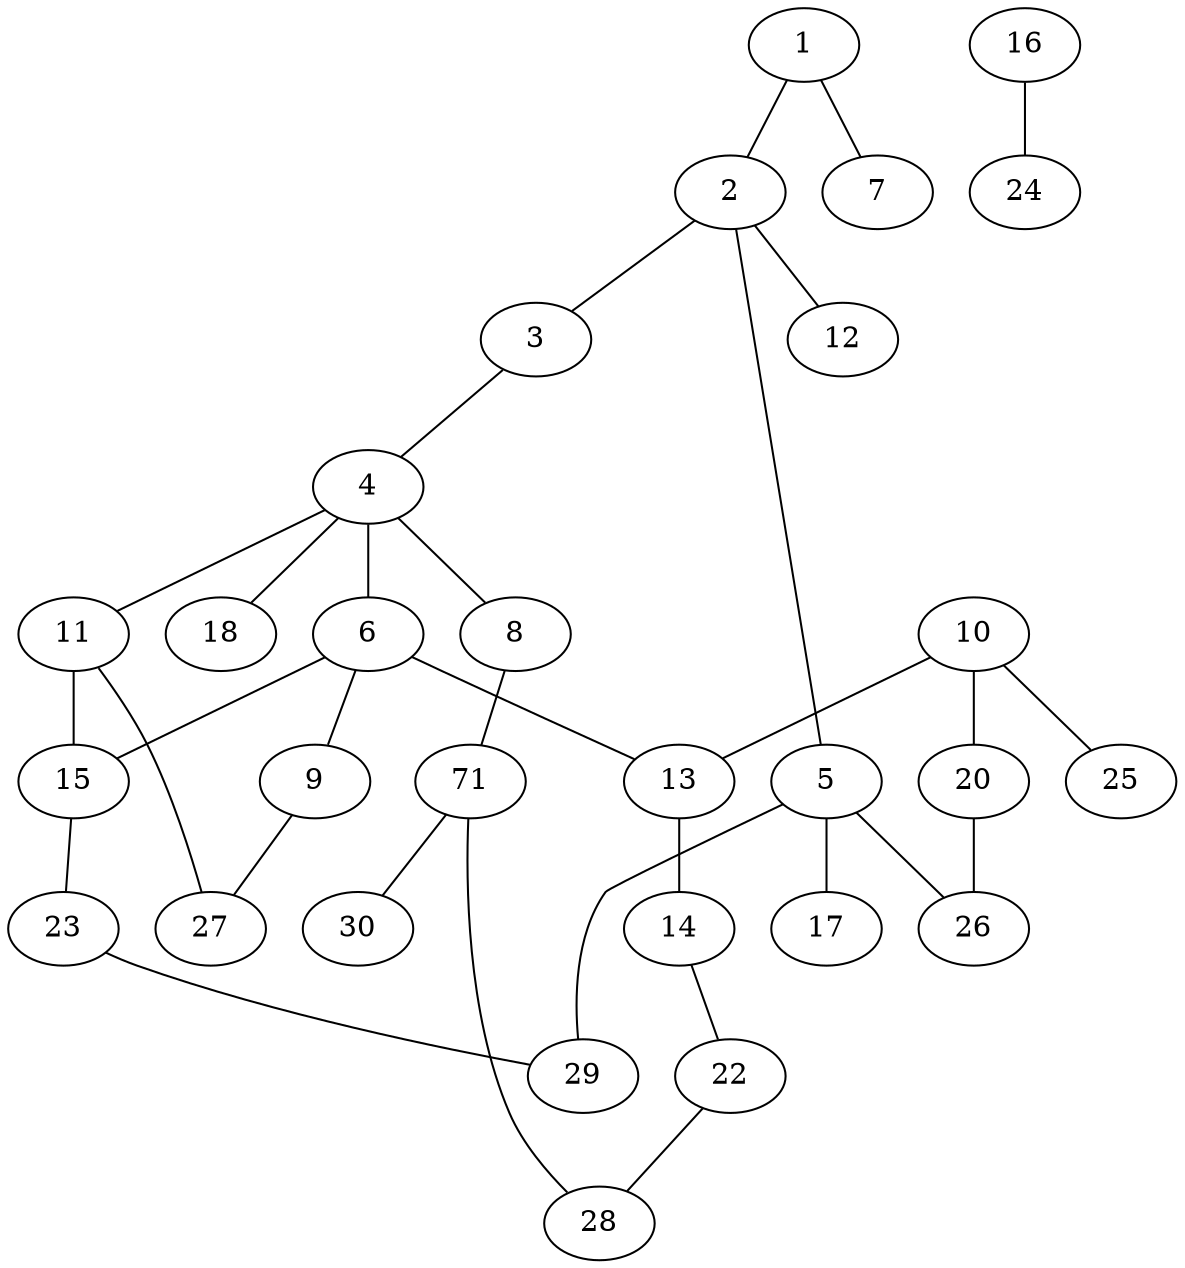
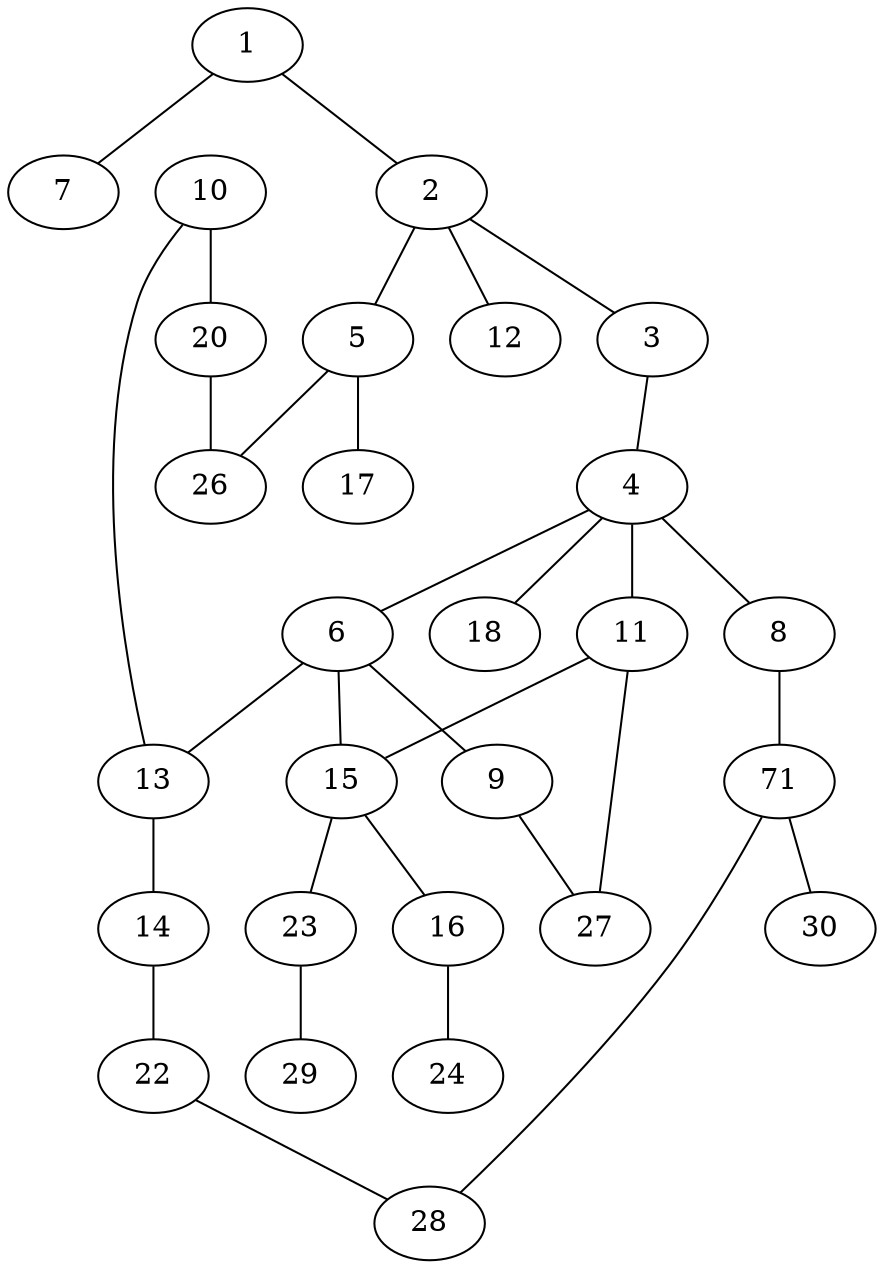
node "25": removed
edge "15" -- "16": added
edge "5" -- "29": removed
